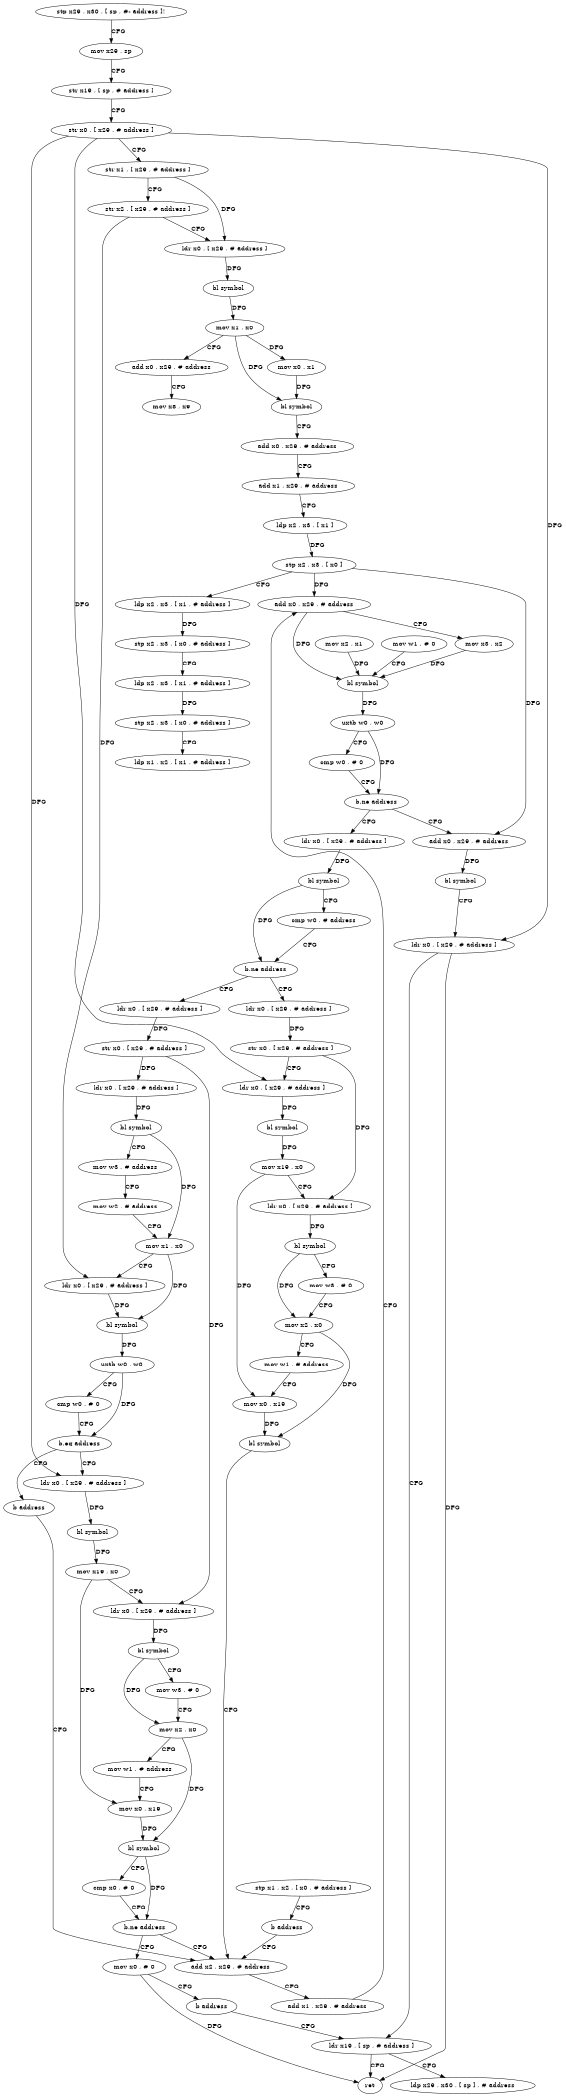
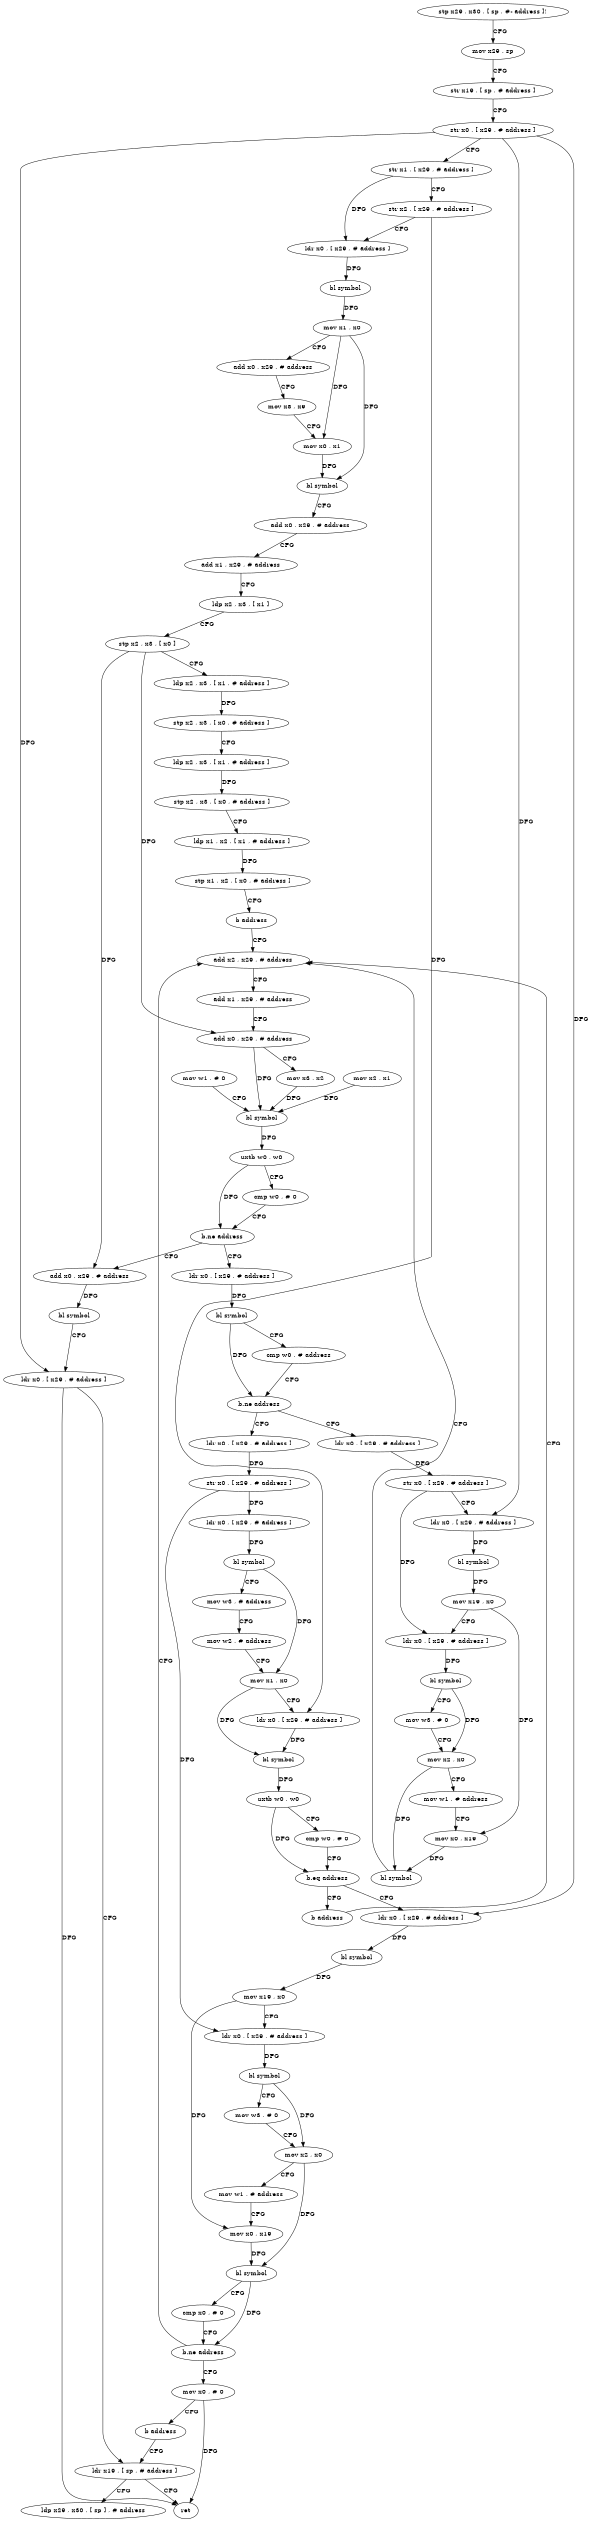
edge "mov x8 , x9" -> "mov x0 , x1": added, label "CFG"
edge "ldp x2 , x3 , [ x1 ]" -> "stp x2 , x3 , [ x0 ]": label "DFG" -> "CFG"
edge "ldp x1 , x2 , [ x1 , # address ]" -> "stp x1 , x2 , [ x0 , # address ]": added, label "DFG"
